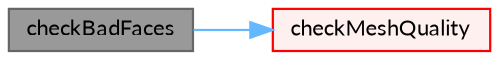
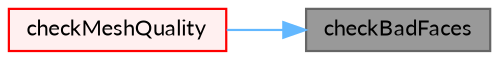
edge "checkBadFaces" -> "checkMeshQuality": reversed
